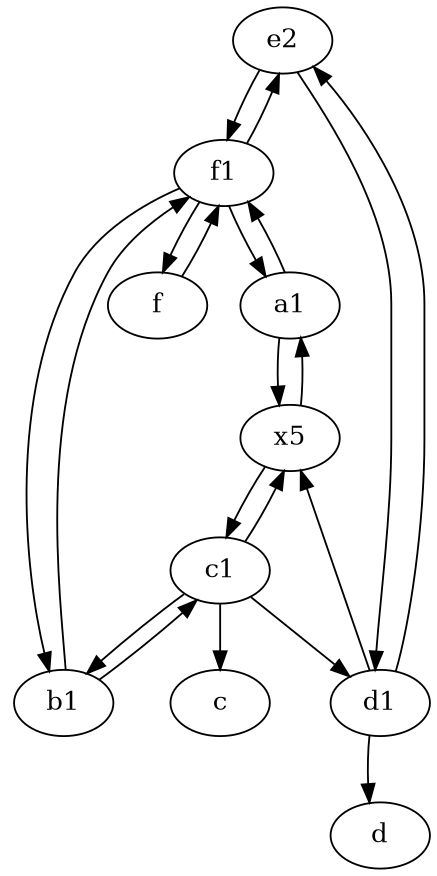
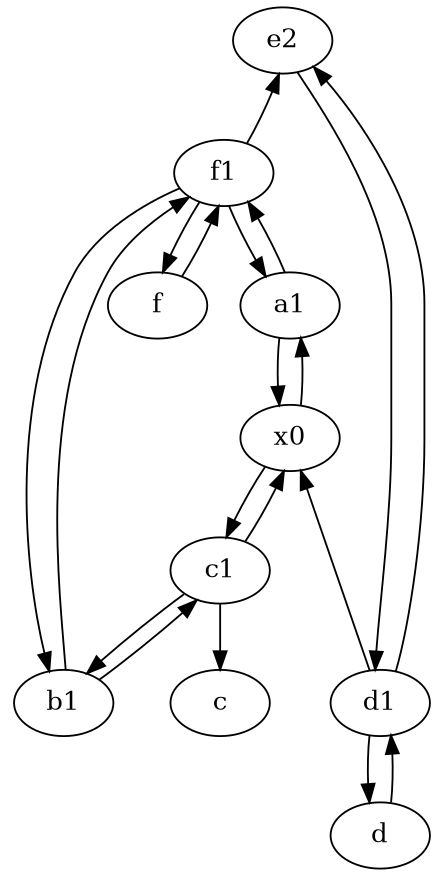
edge "e2" -> "f1": removed
node "x5": label "x5" -> "x0"
edge "c1" -> "d1": now "d" -> "d1"
